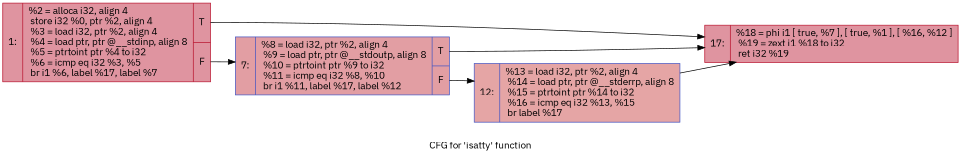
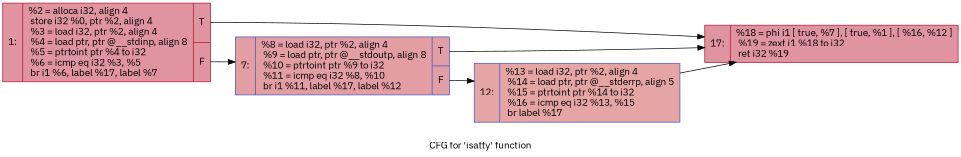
node "12:": text "%14 = load ptr, ptr @__stderrp, align 8" -> "%14 = load ptr, ptr @__stderrp, align 5"
